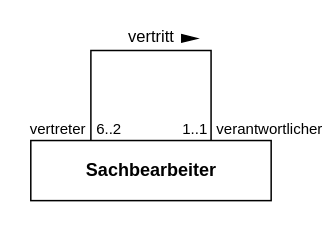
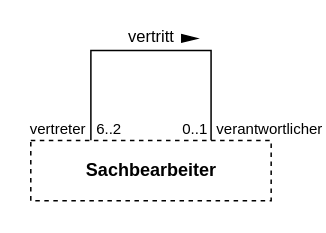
node "1..1": label "1..1" -> "0..1"
node "Sachbearbeiter": style solid -> dashed
